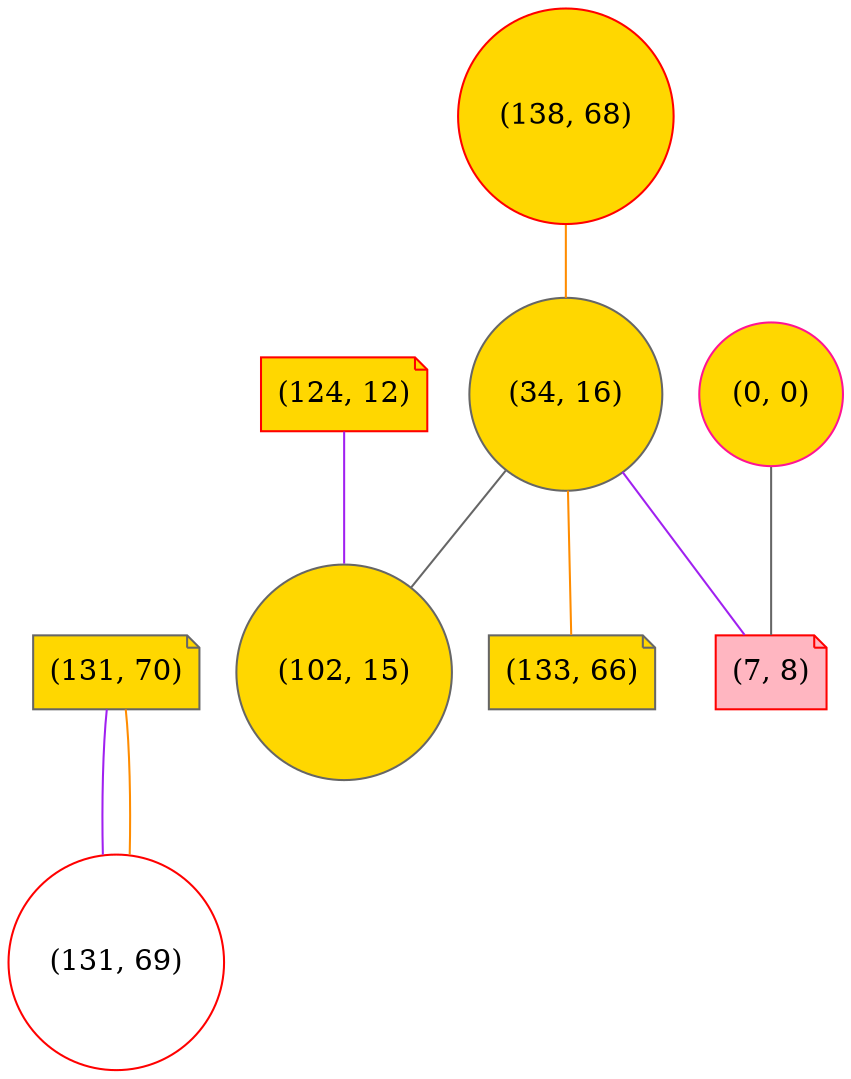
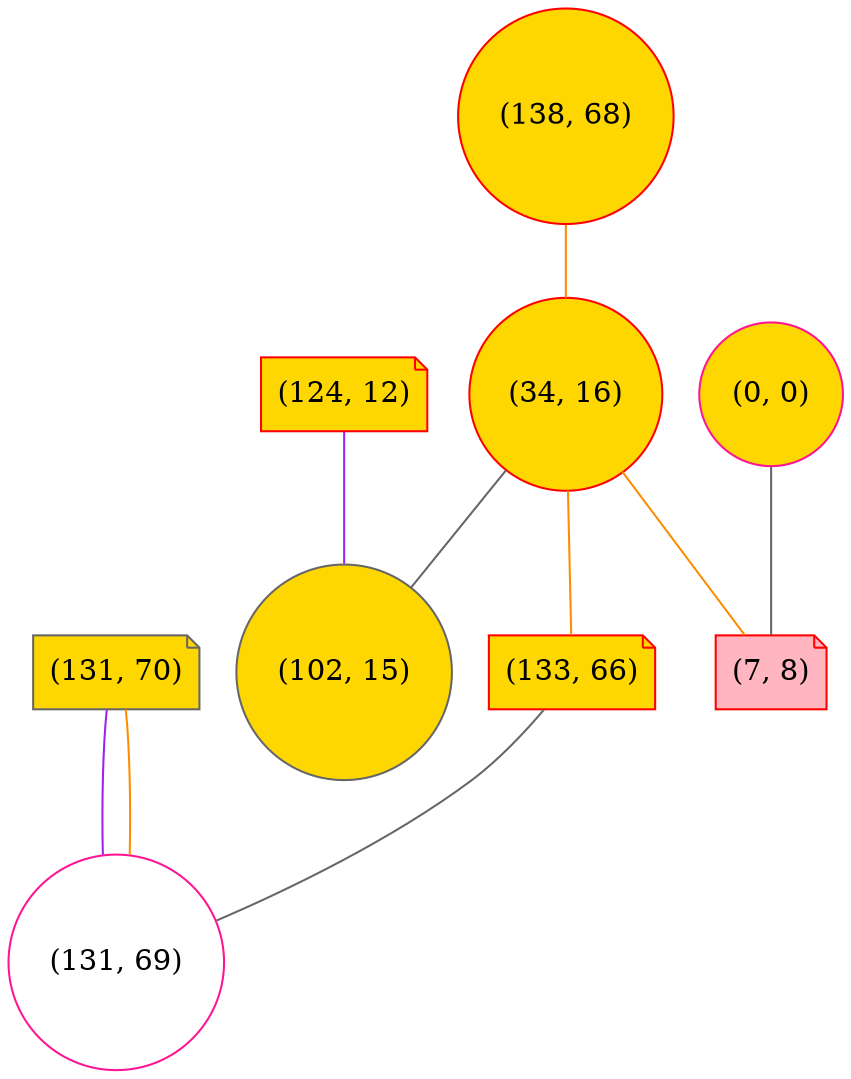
node "(34, 16)": color gray40 -> red
edge "(34, 16)" -- "(7, 8)": color purple -> darkorange
node "(133, 66)": color gray40 -> red
edge "(133, 66)" -- "(131, 69)": added
node "(131, 69)": color red -> deeppink
